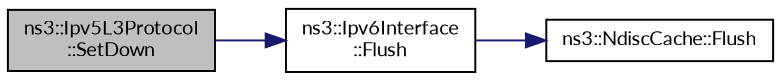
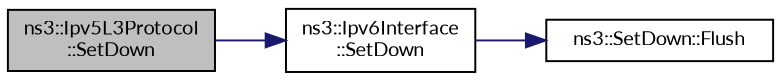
node "ns3::Ipv6Interface ::Flush": label "ns3::Ipv6Interface ::Flush" -> "ns3::Ipv6Interface ::SetDown"
node "ns3::NdiscCache::Flush": label "ns3::NdiscCache::Flush" -> "ns3::SetDown::Flush"
